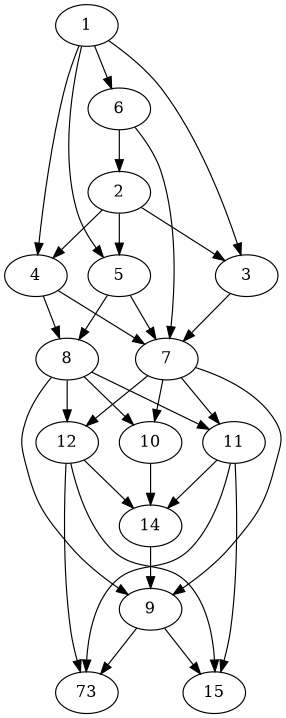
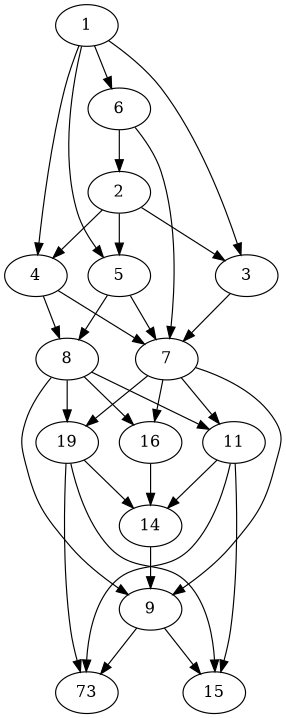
node "12": label "12" -> "19"
node "10": label "10" -> "16"
